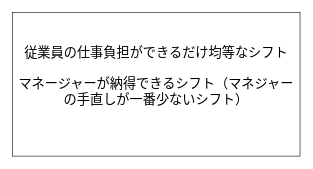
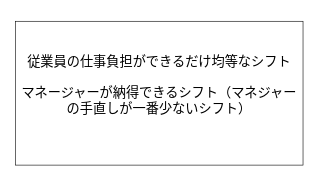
node "従業員の仕事負担ができるだけ均等なシフト マネージャーが納得できるシフト（マネジャーの手直しが一番少ないシフト）": moved (156, 84) -> (159, 93)
